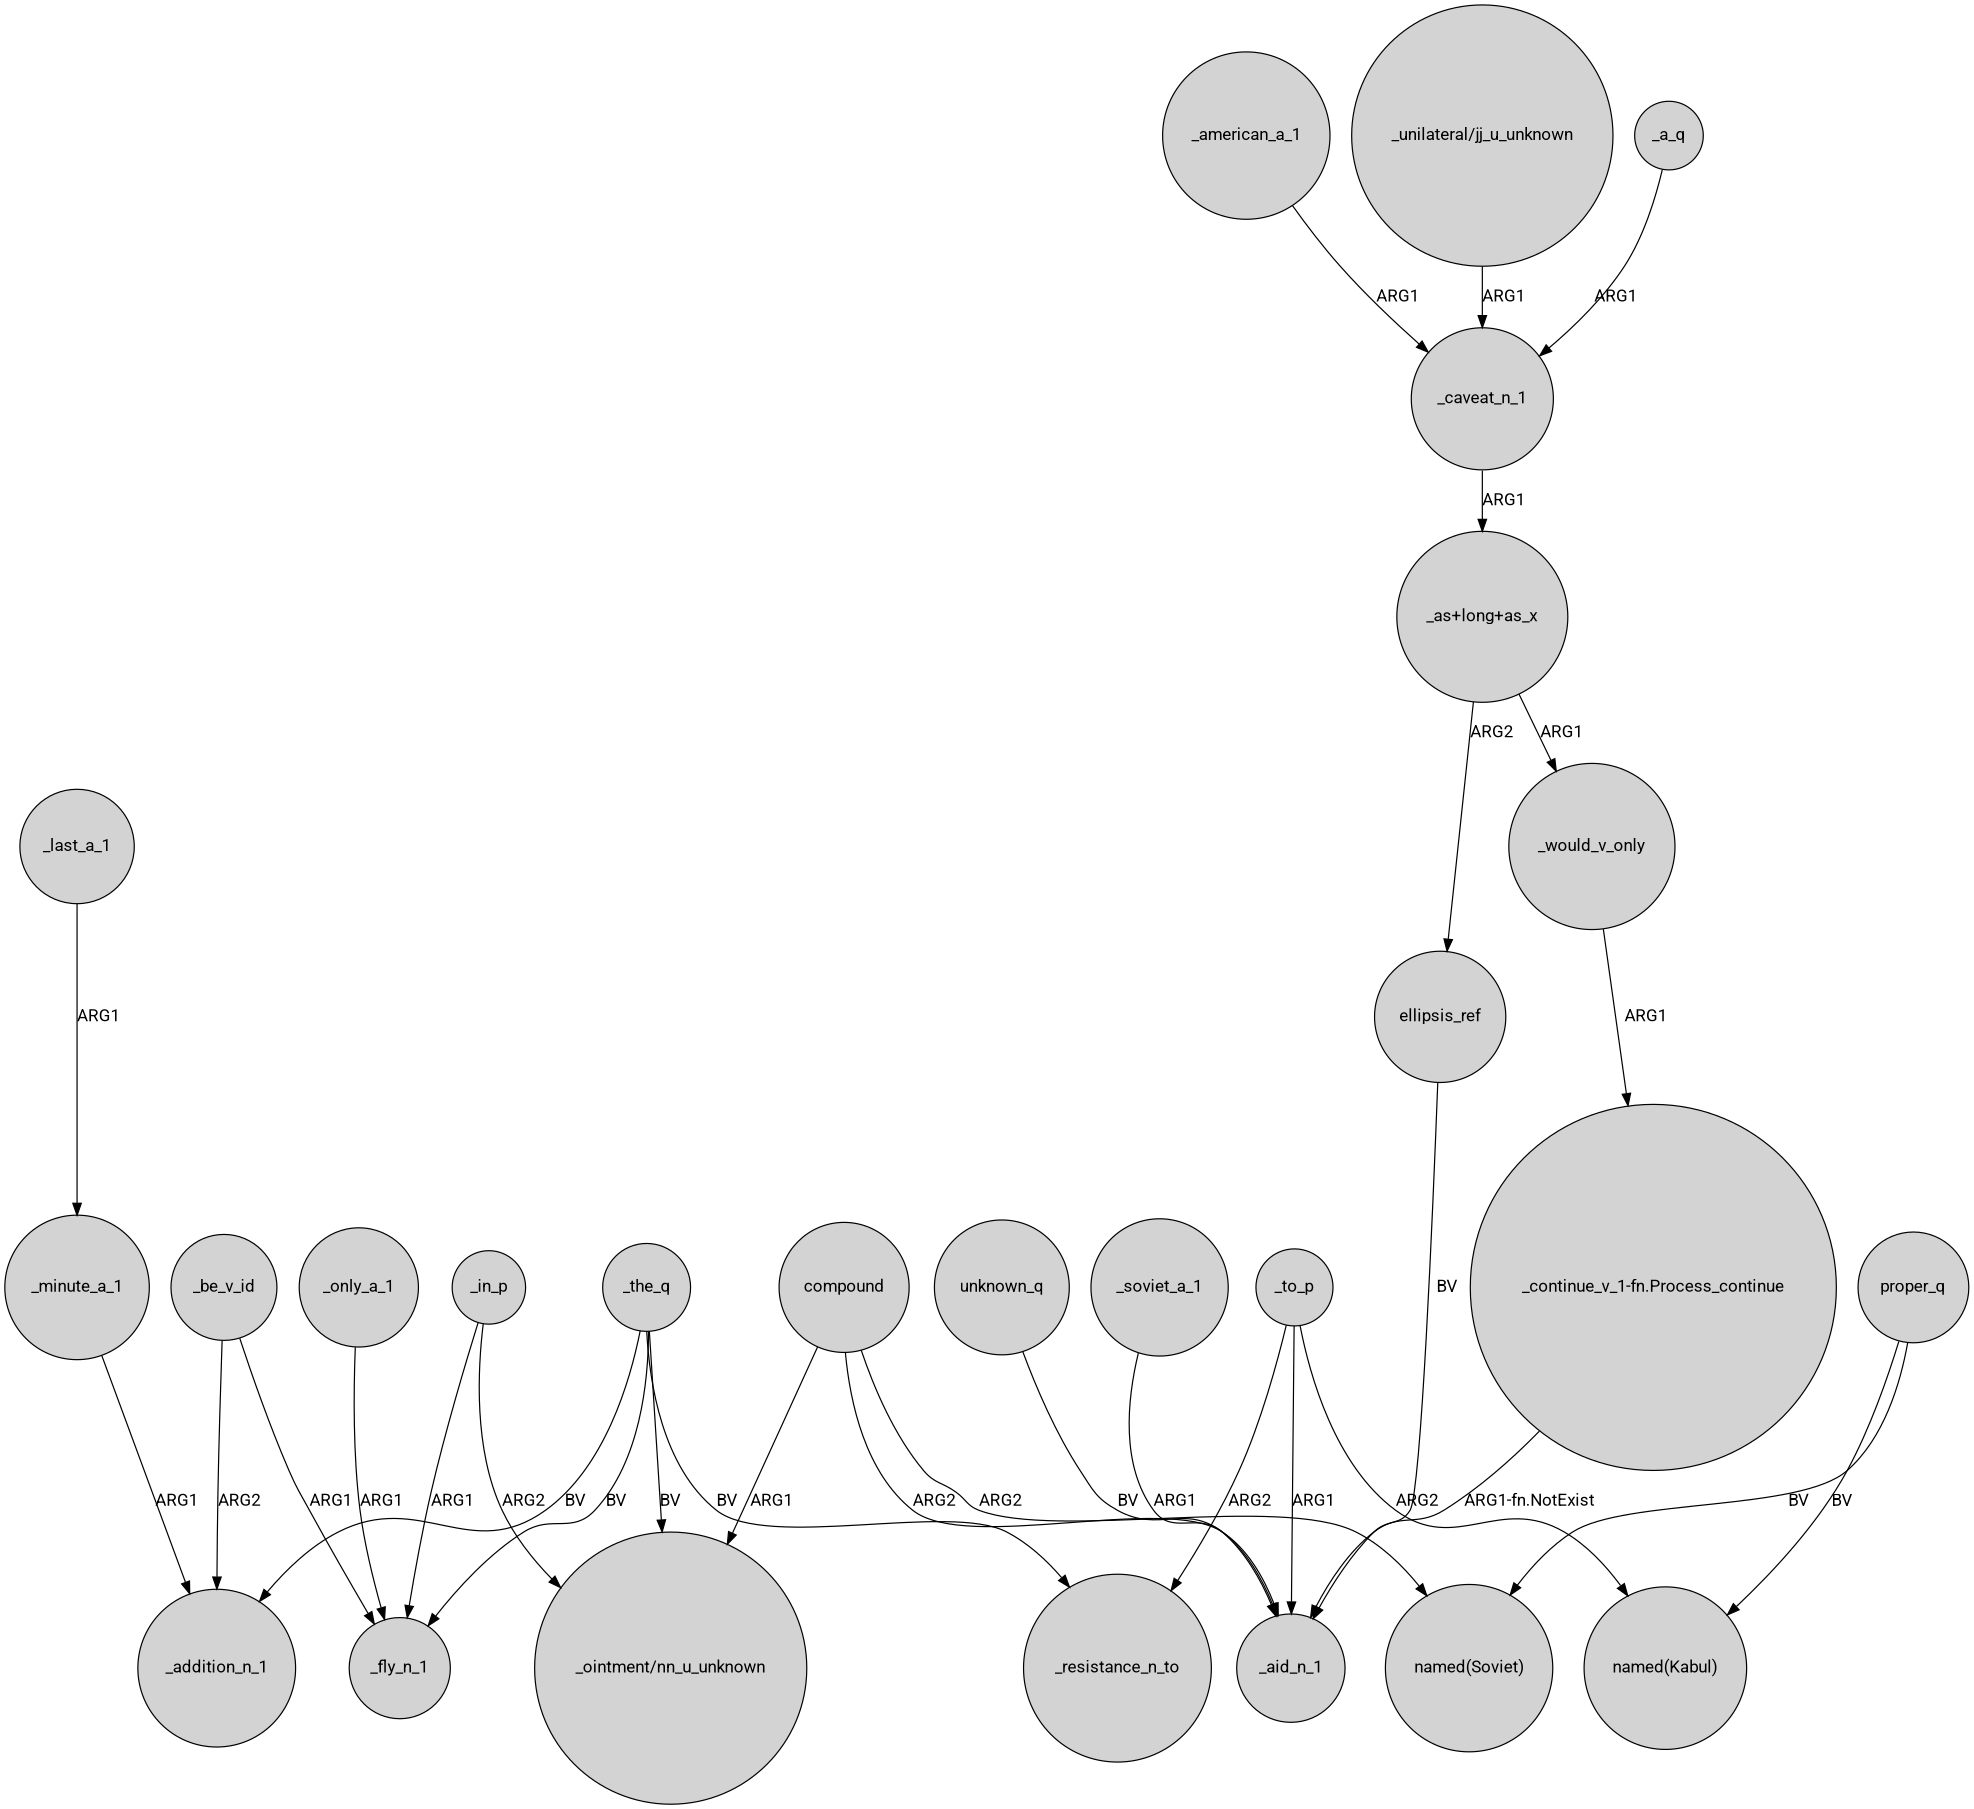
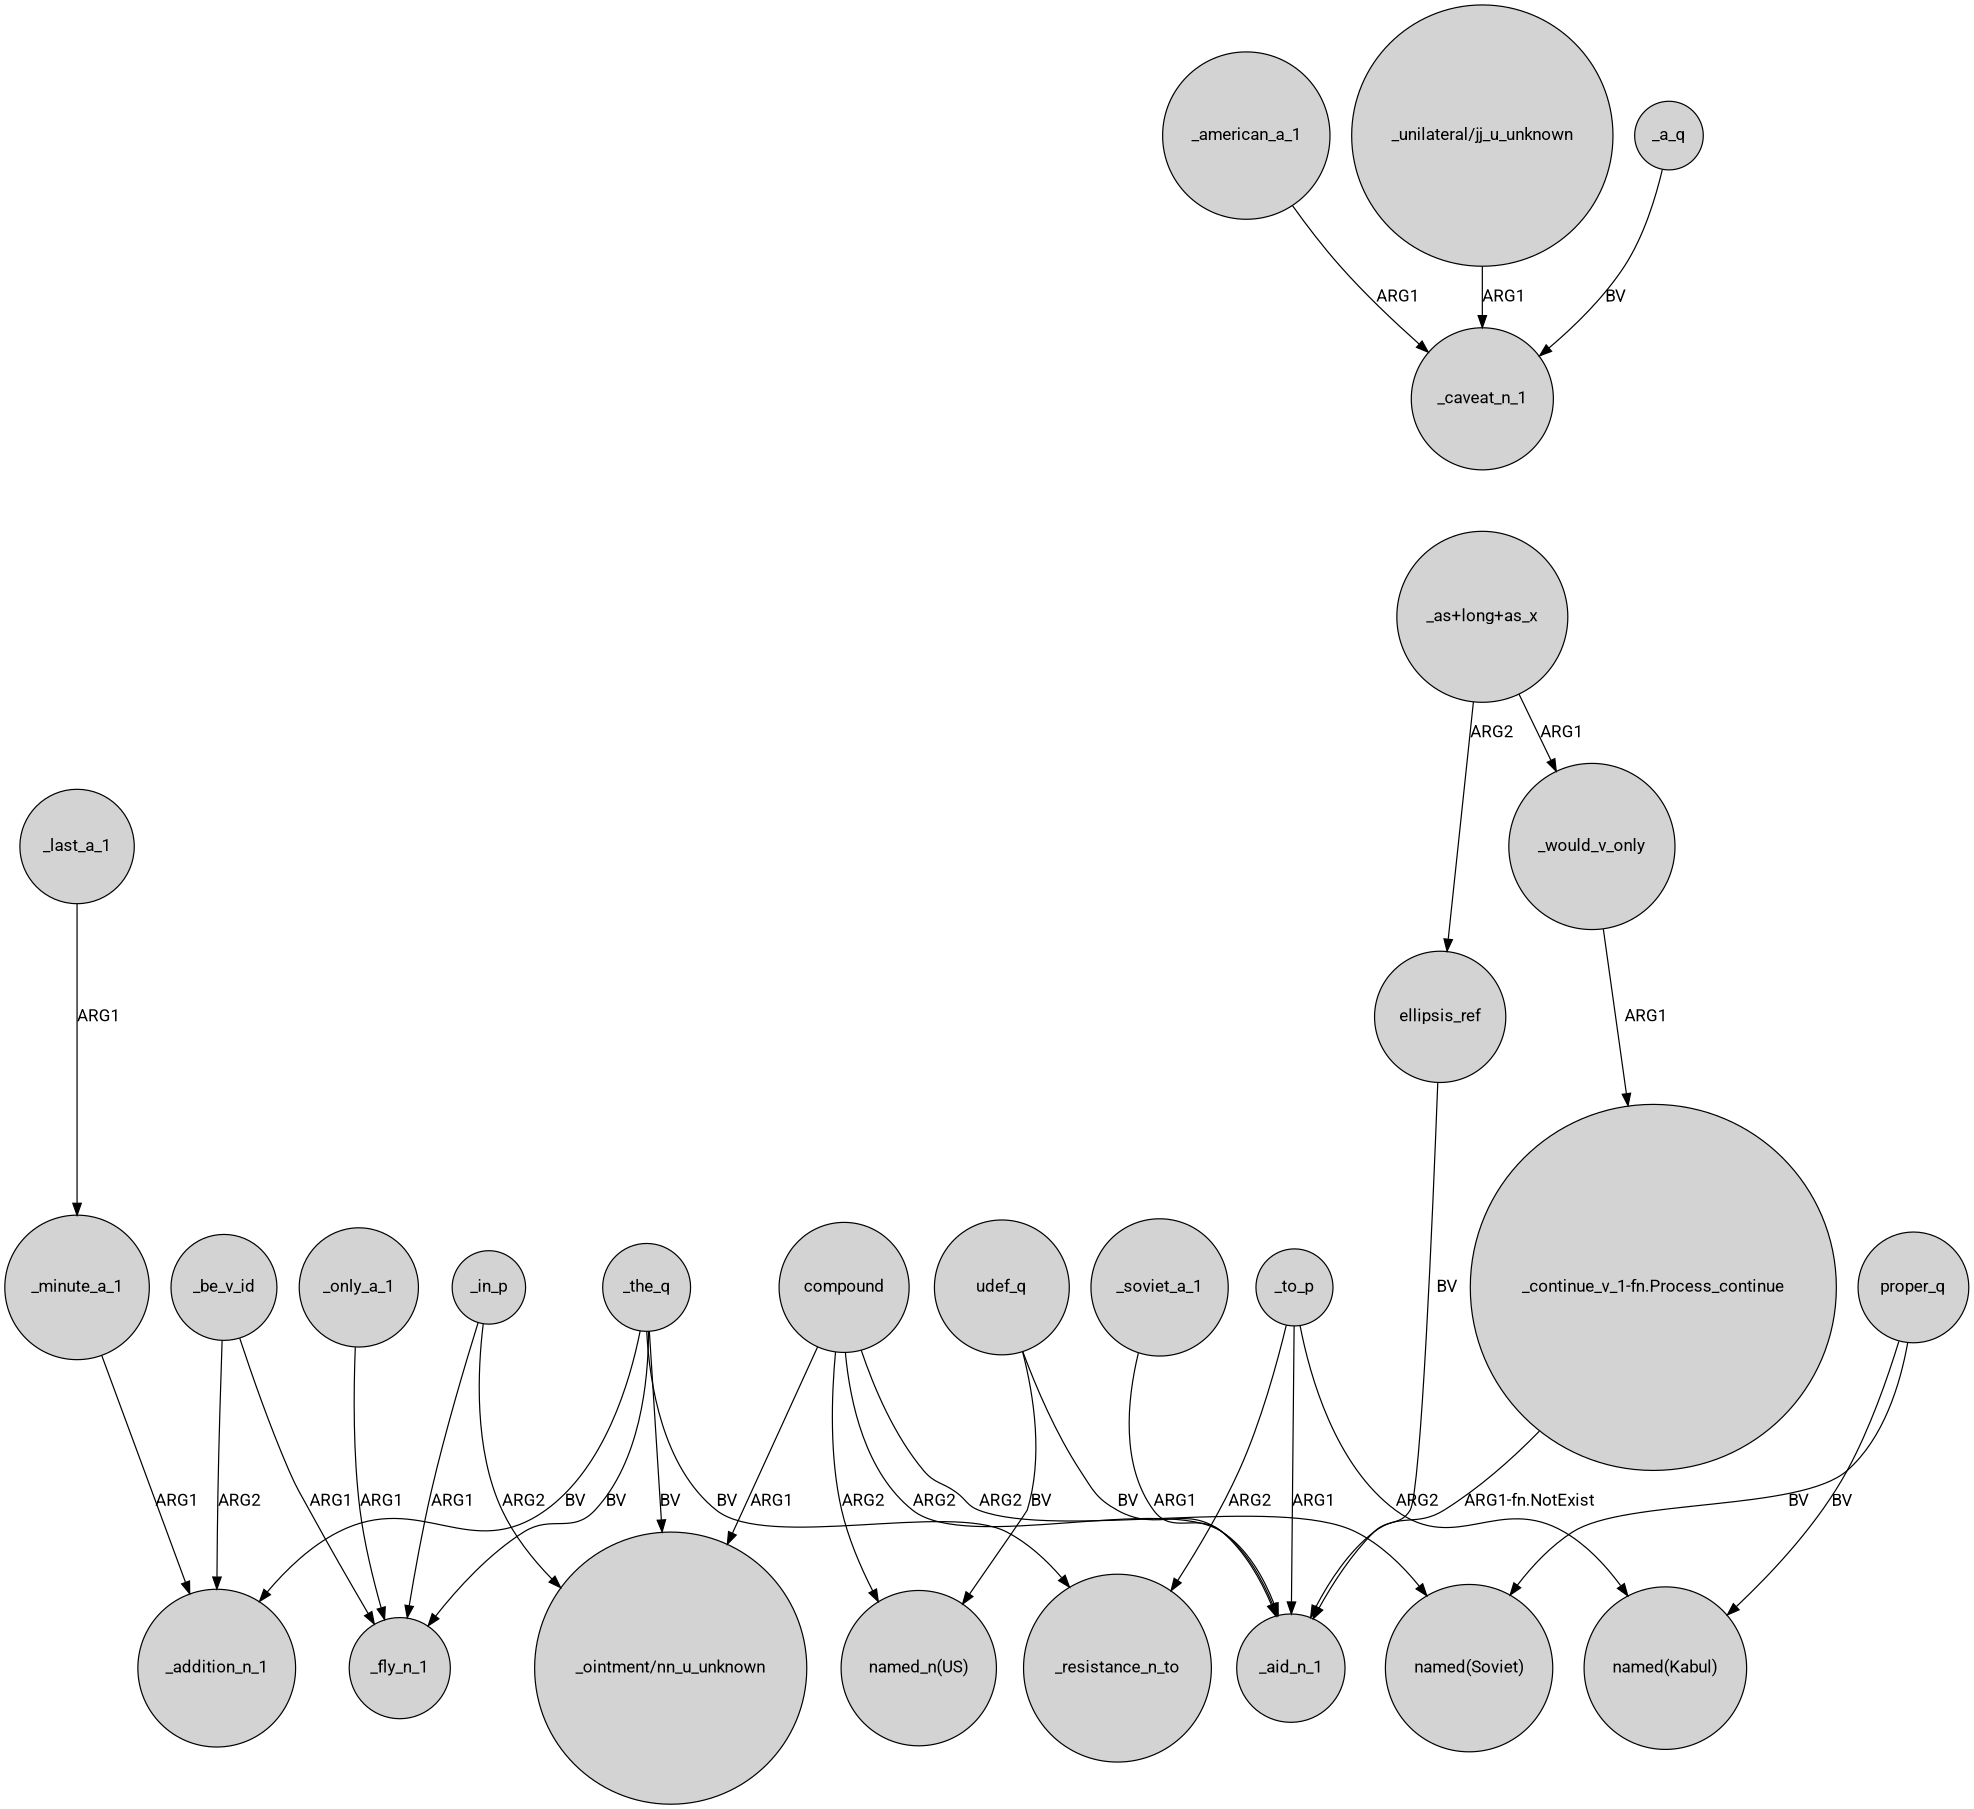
edge "_a_q" -> "_caveat_n_1": label "ARG1" -> "BV"
edge "_caveat_n_1" -> "_as+long+as_x": removed, label "ARG1"
node "unknown_q": label "unknown_q" -> "udef_q"
node "named_n(US)": added
